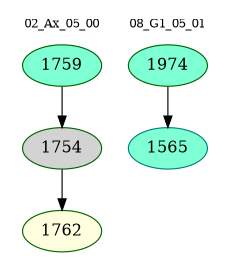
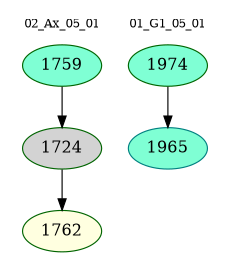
cluster "02_Ax_05_00": label "02_Ax_05_00" -> "02_Ax_05_01"
cluster "08_G1_05_01": label "08_G1_05_01" -> "01_G1_05_01"
node "1754": label "1754" -> "1724"
node "1565": label "1565" -> "1965"
